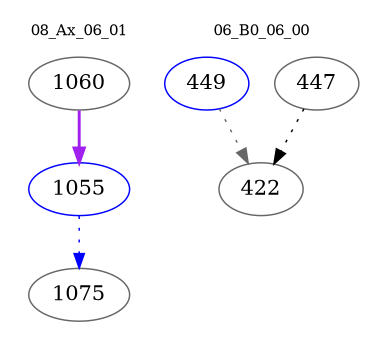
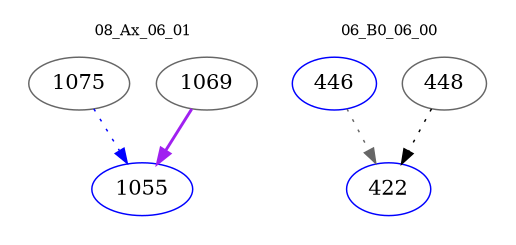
node "1060": label "1060" -> "1069"
node "449": label "449" -> "446"
node "447": label "447" -> "448"
node "422": color gray40 -> blue
edge "1055" -> "1075": reversed
